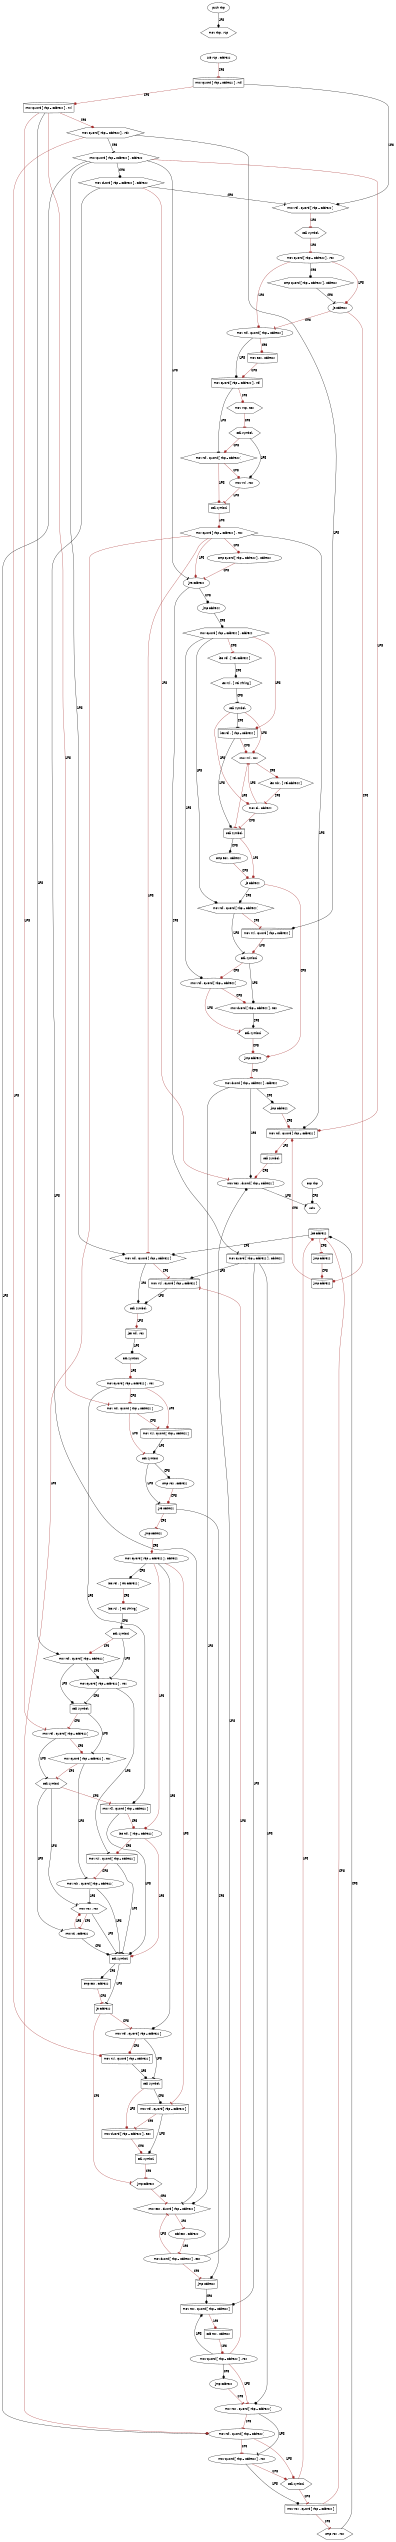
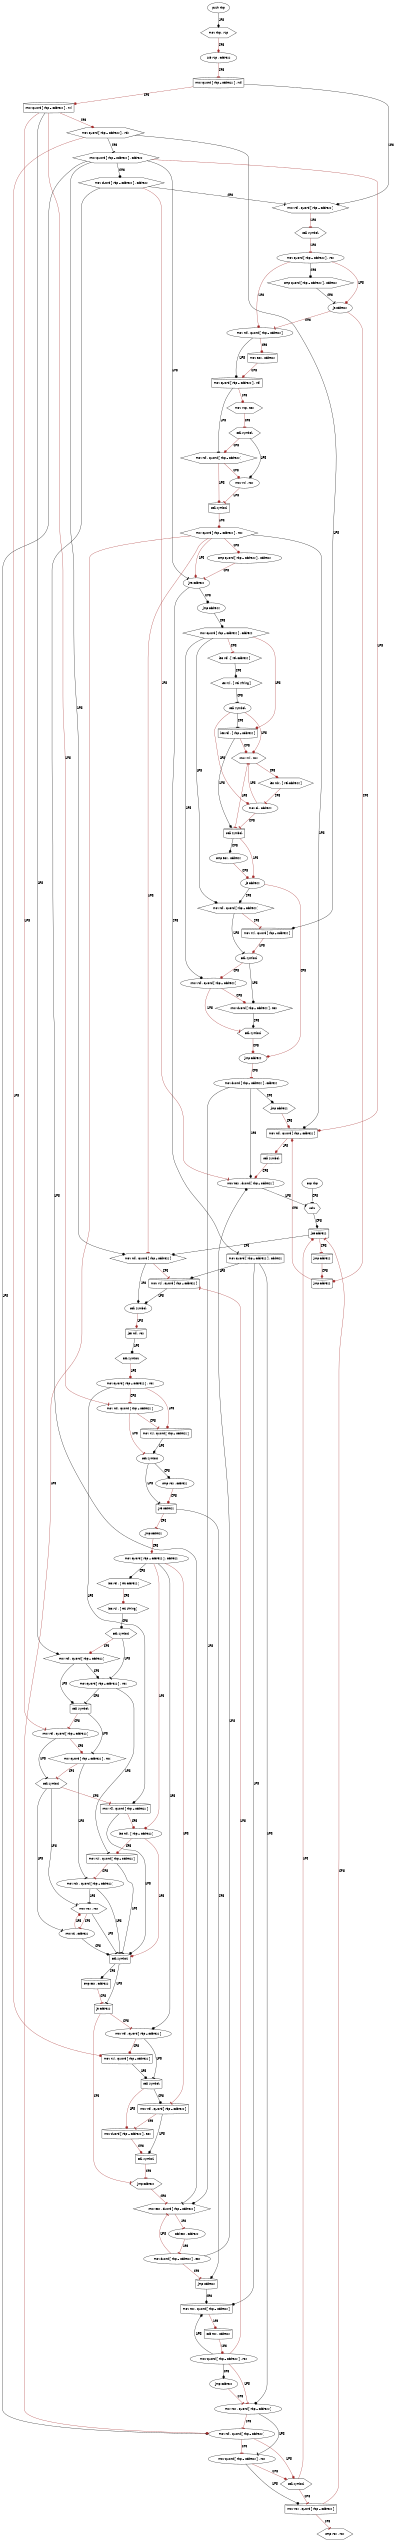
edge "mov rbp , rsp" -> "sub rsp , address": added, label "CFG"
edge "pop rbp" -> "retn": arrowhead dot -> tee
edge "cmp rcx , rax" -> "jae address": now "retn" -> "jae address"
